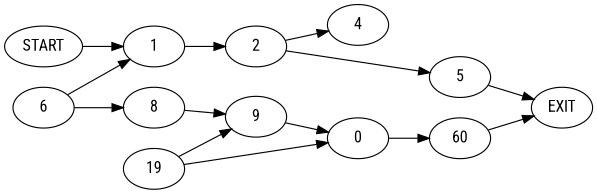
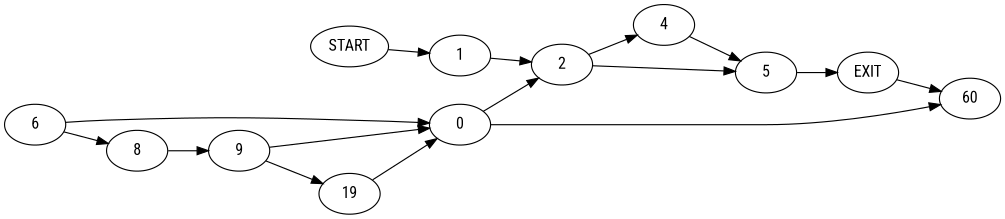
edge "4" -> "5": added
edge "6" -> "1": now "6" -> "0"
edge "0" -> "2": added
edge "60" -> "EXIT": reversed
edge "19" -> "9": reversed
